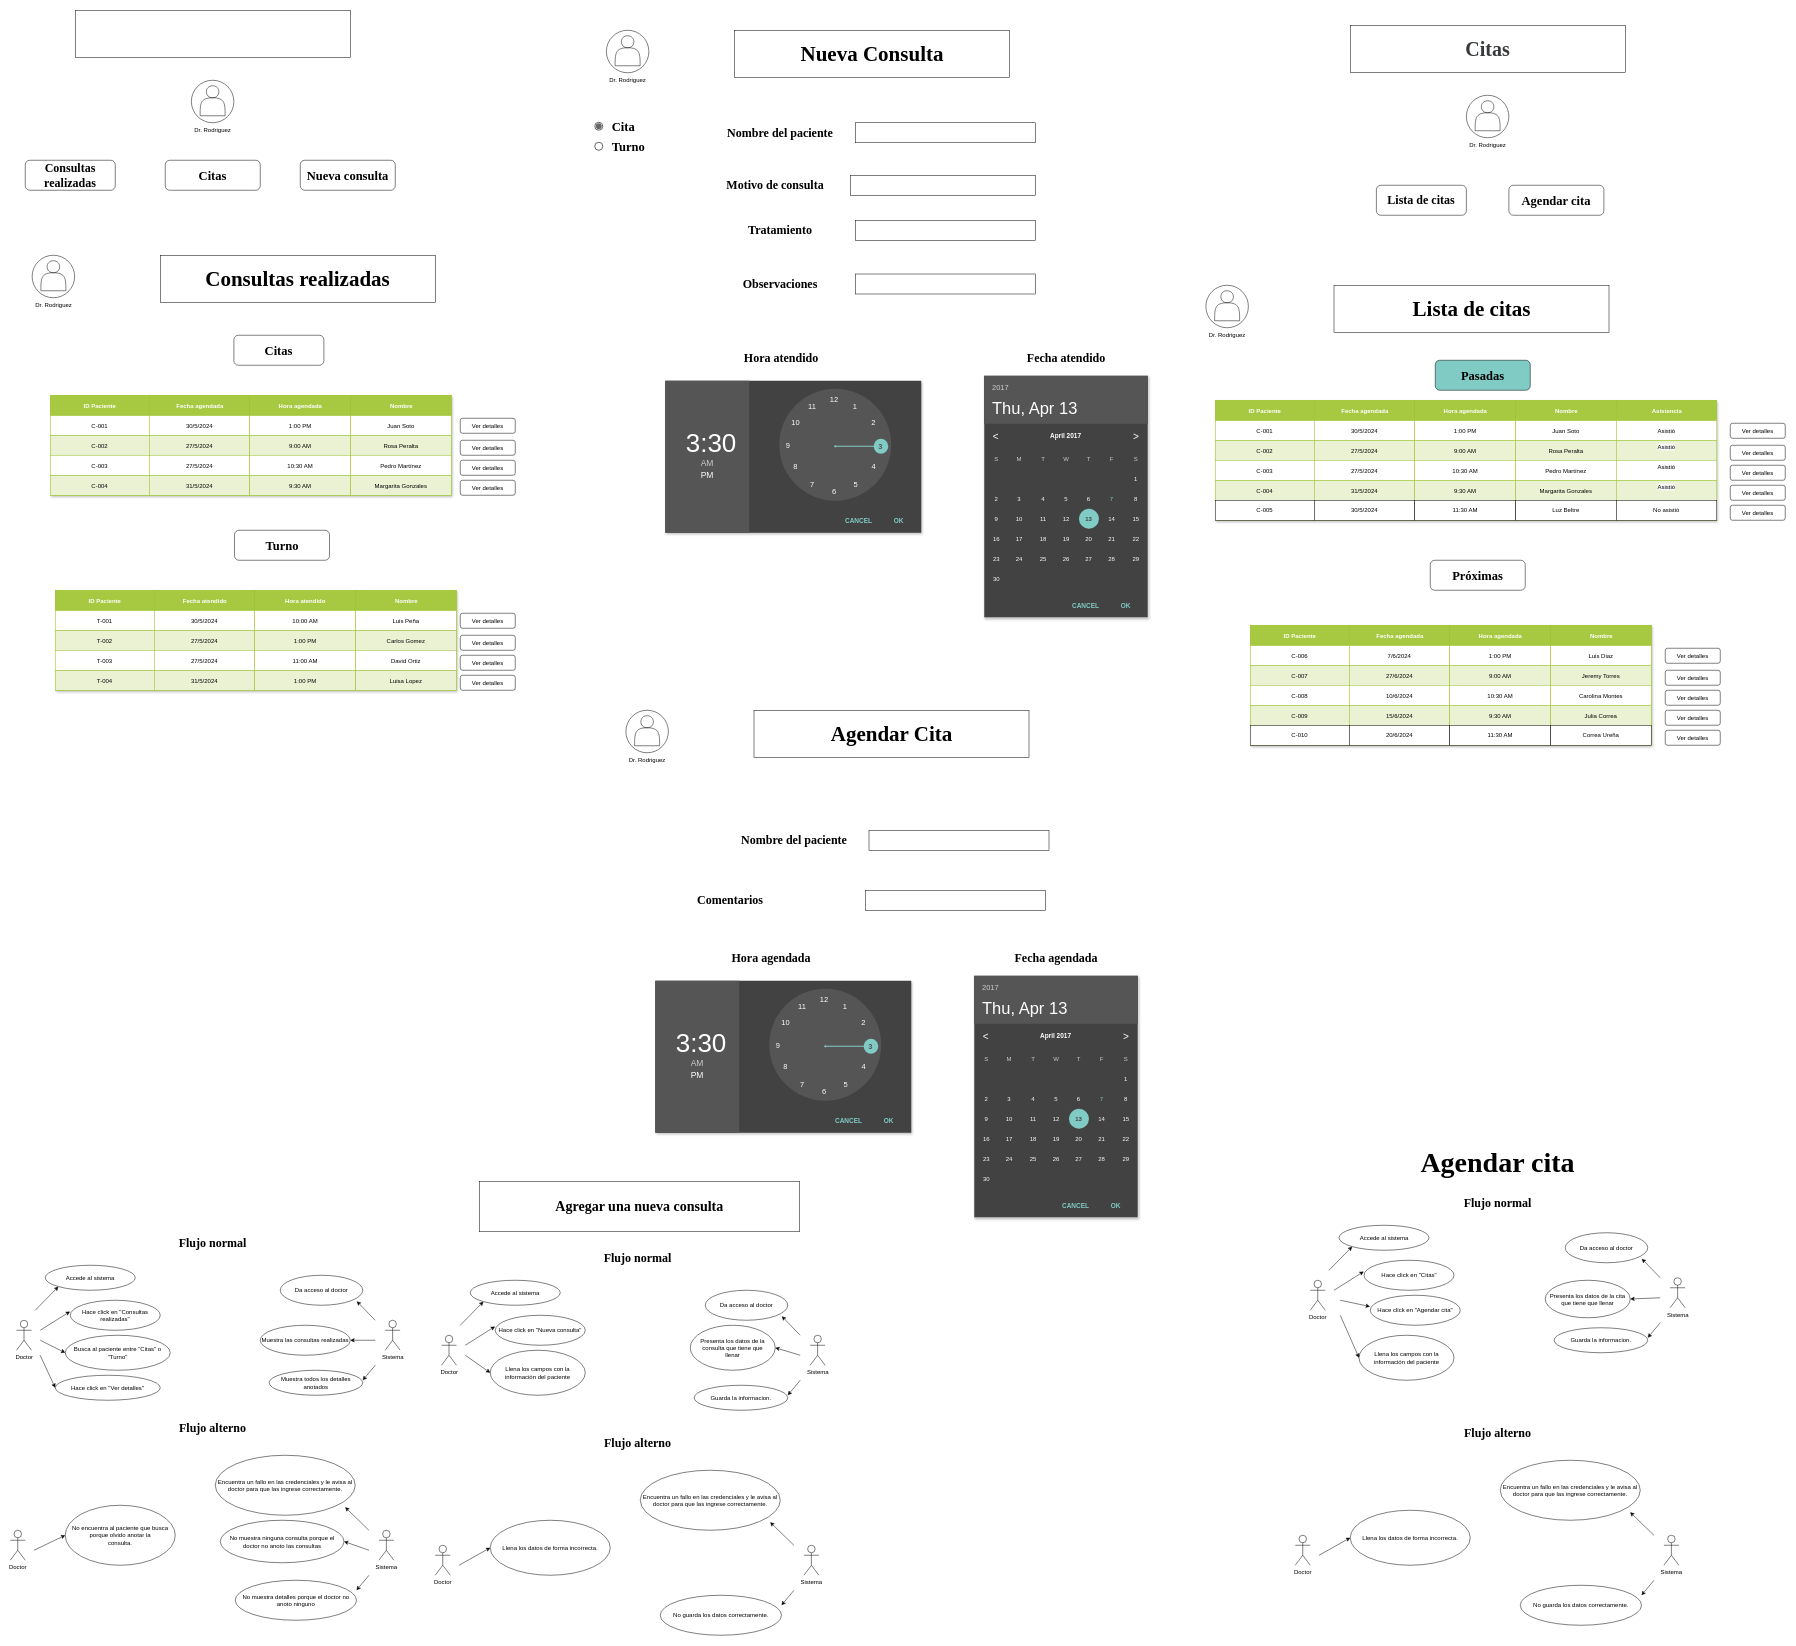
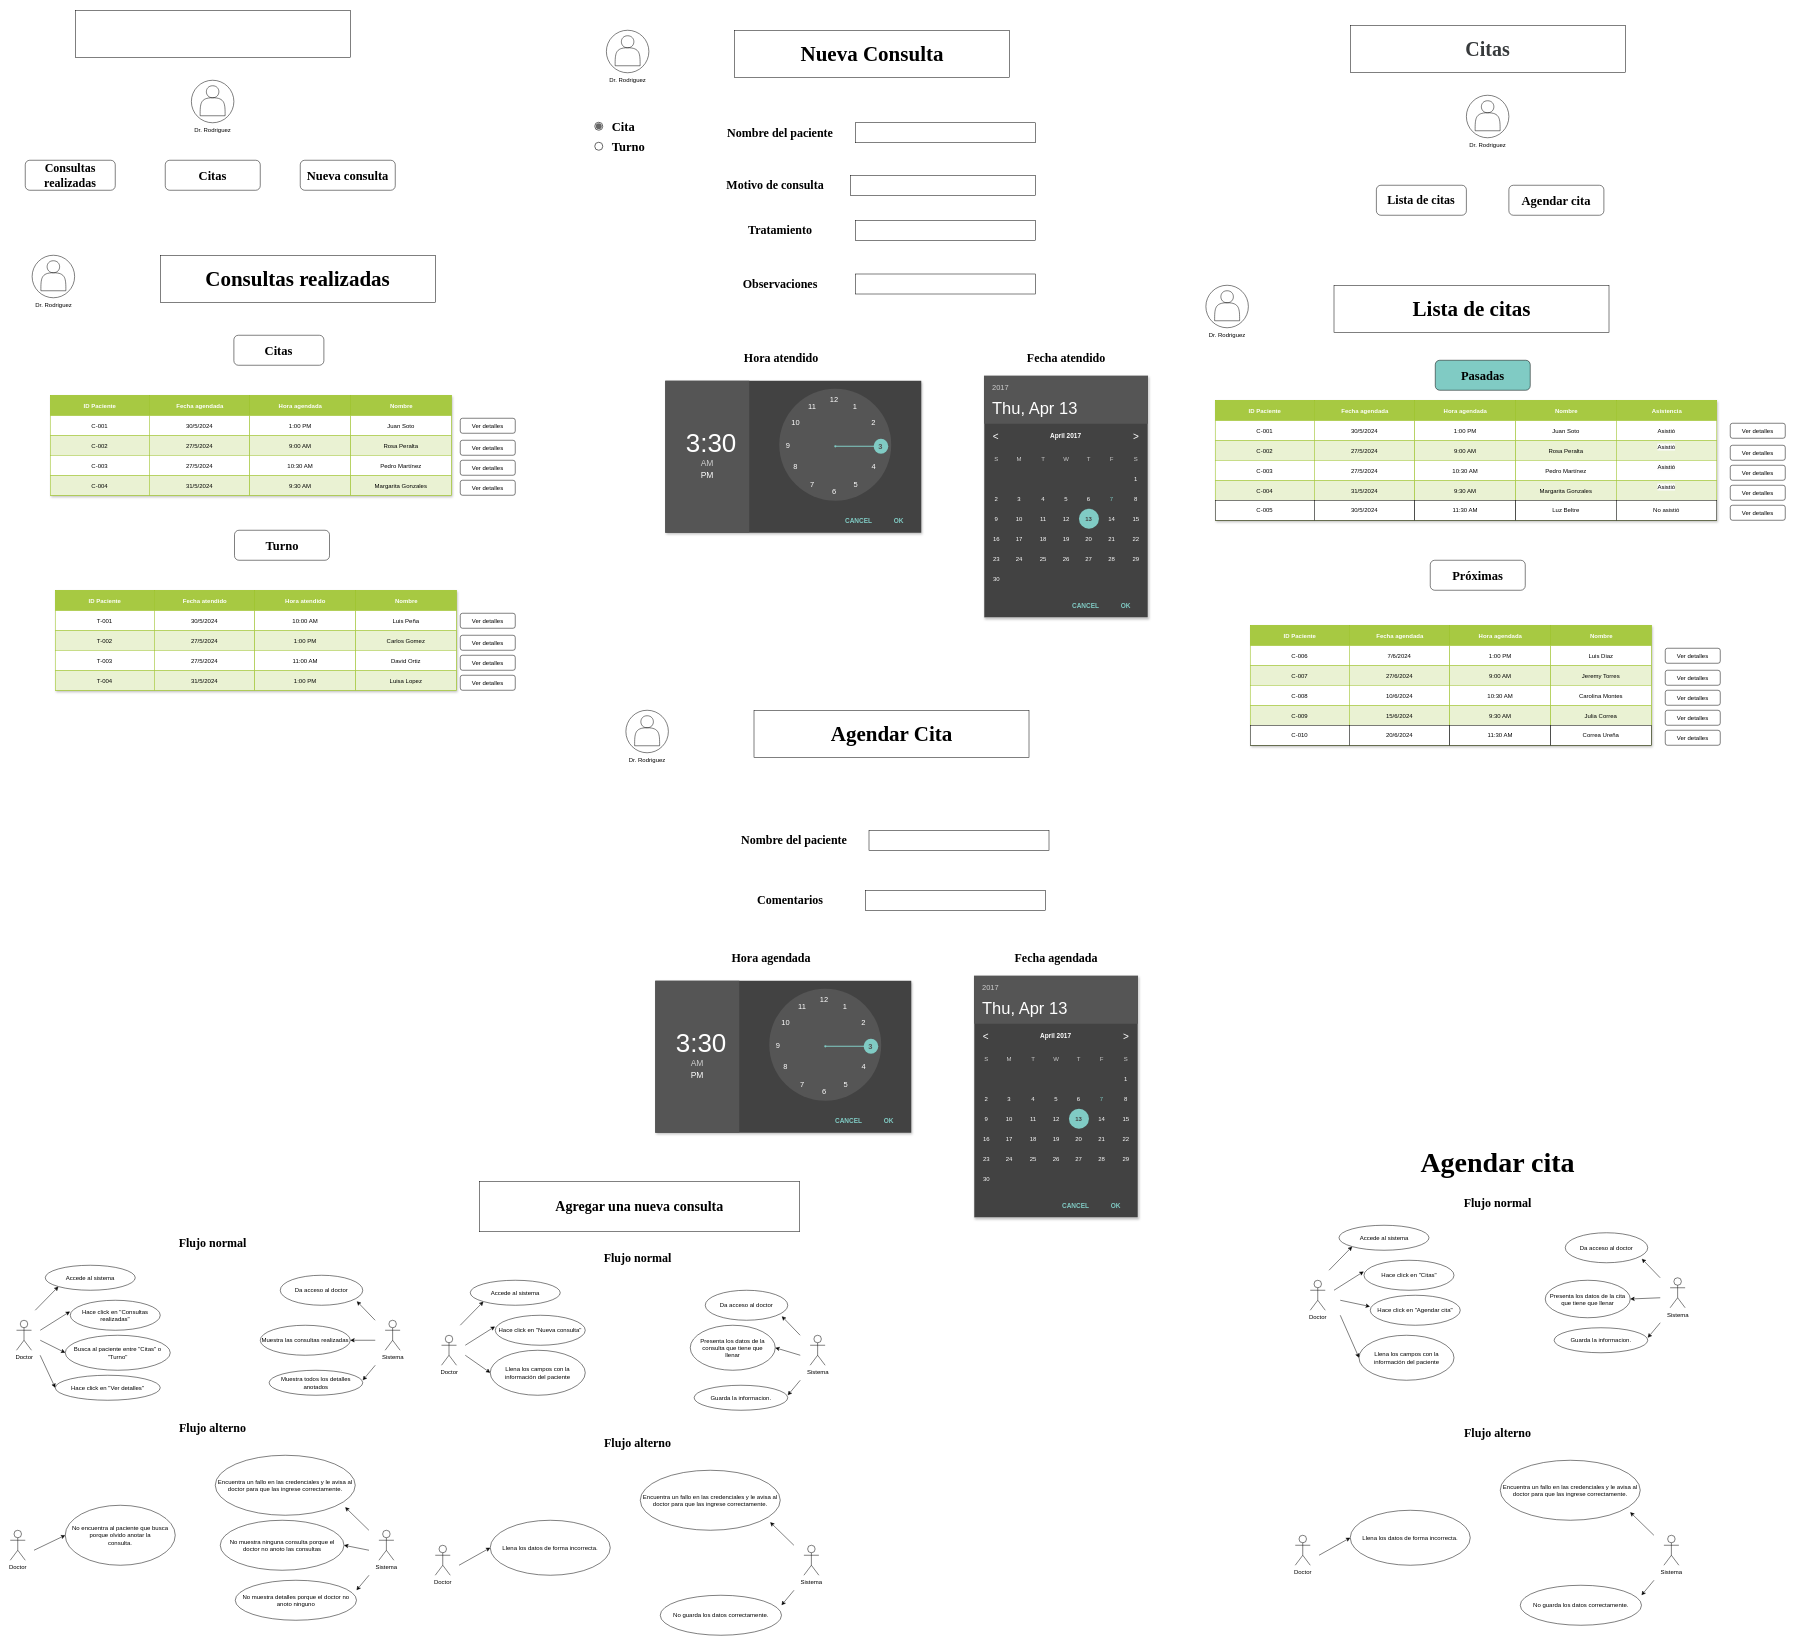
node "Comentarios": moved (730, 900) -> (790, 900)
node "No muestra ninguna consulta porque el doctor no anoto las consultas": size 124x43 -> 124x50
